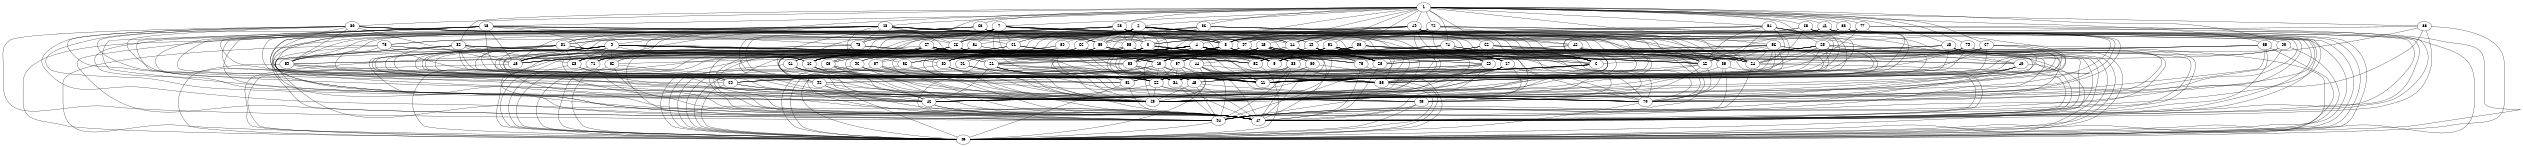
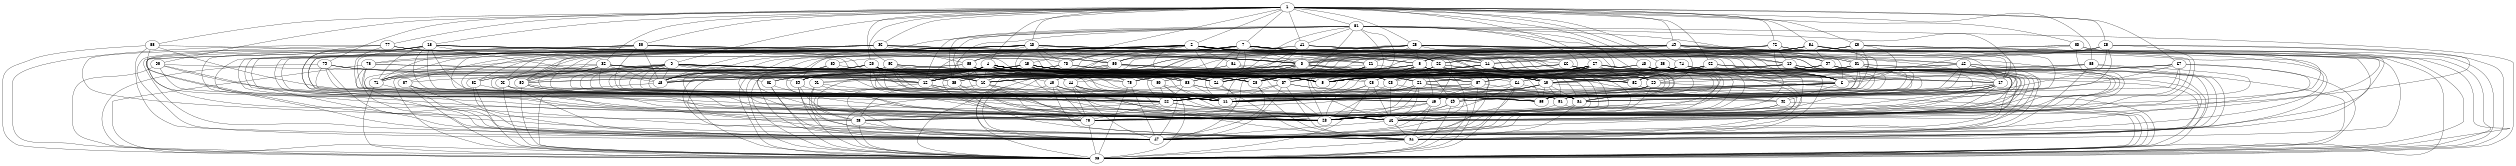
edge "51" -- "40": now "51" -- "41"
node "33": label "33" -> "37"
edge "90" -- "47": added
edge "58" -- "95": removed
